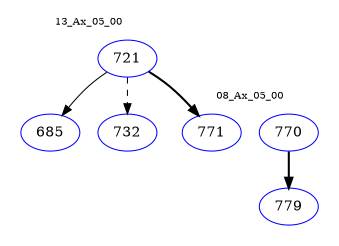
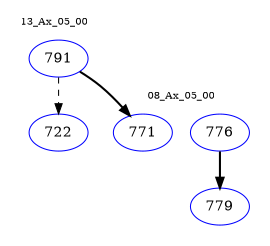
node "721": label "721" -> "791"
node "685": removed
node "732": label "732" -> "722"
node "770": label "770" -> "776"
